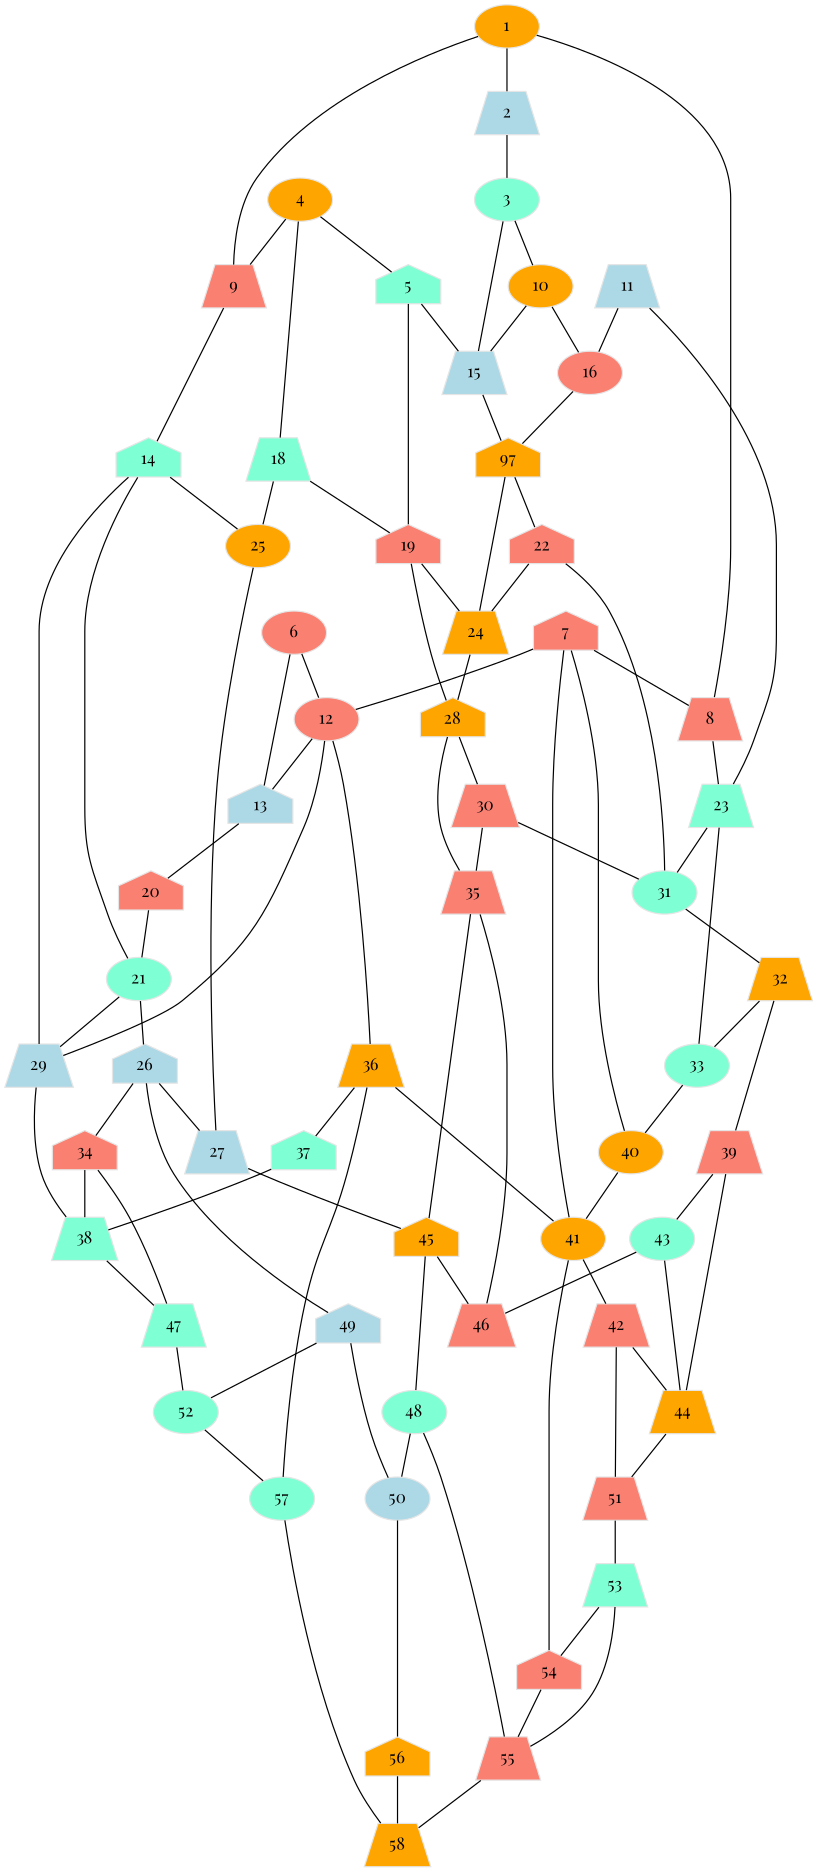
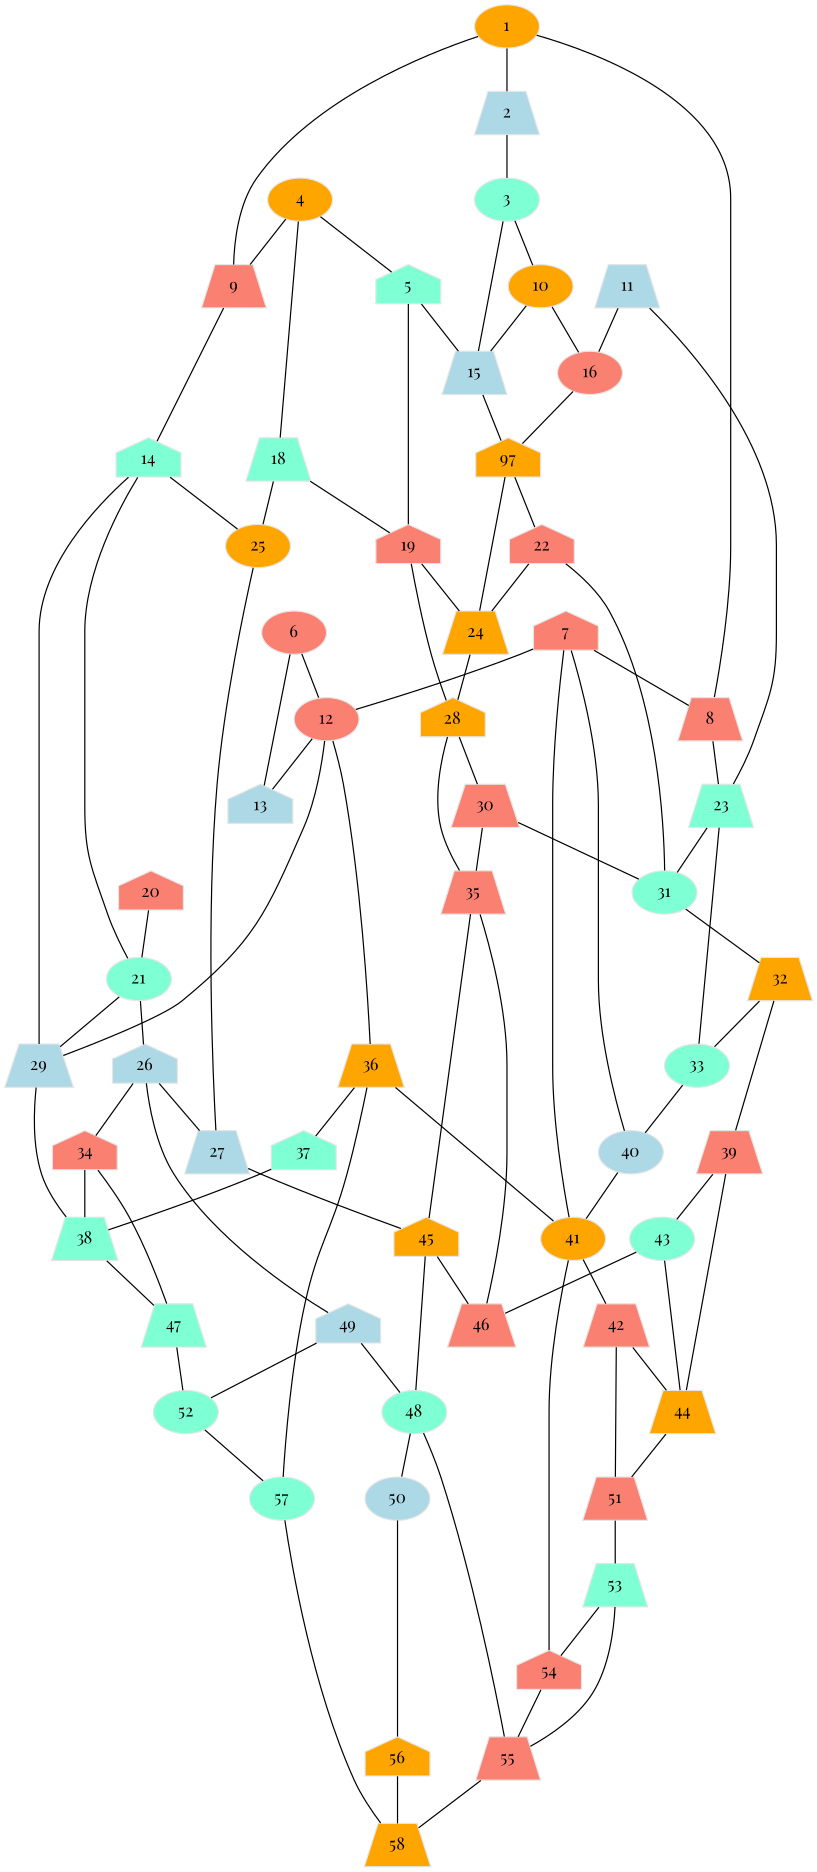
edge "13" -- "20": removed
node "40": fillcolor orange -> lightblue
edge "49" -- "50": now "49" -- "48"
